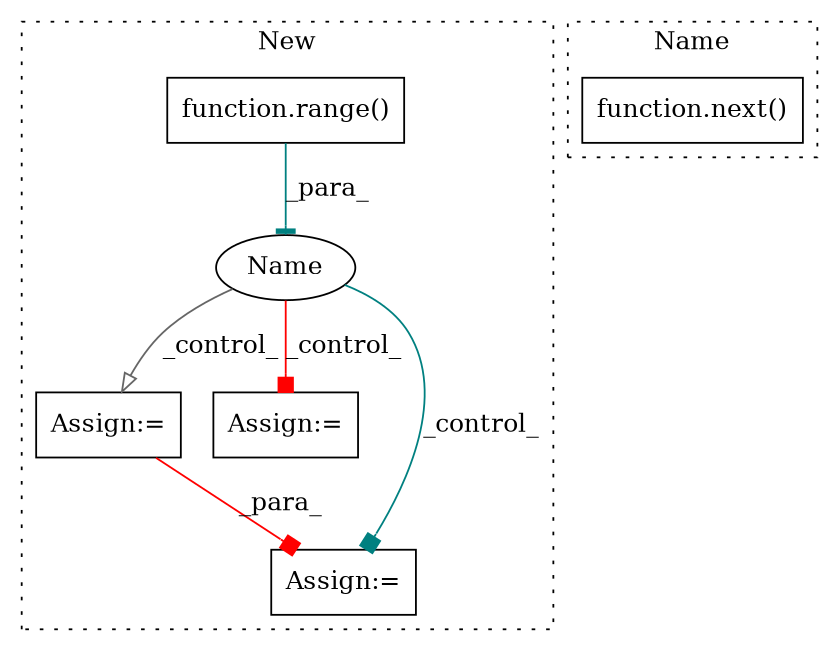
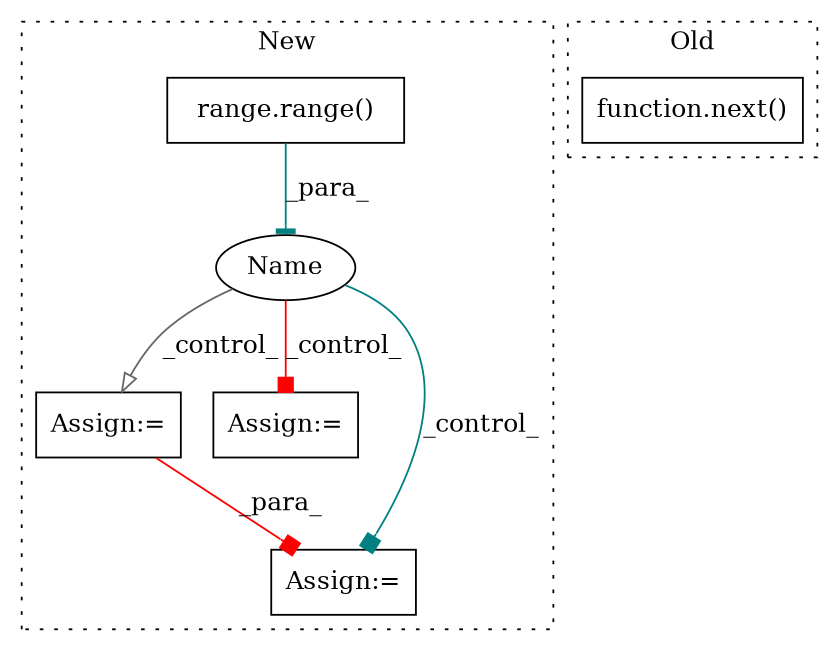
cluster "Name": label "Name" -> "Old"
node "function.range()": label "function.range()" -> "range.range()"
